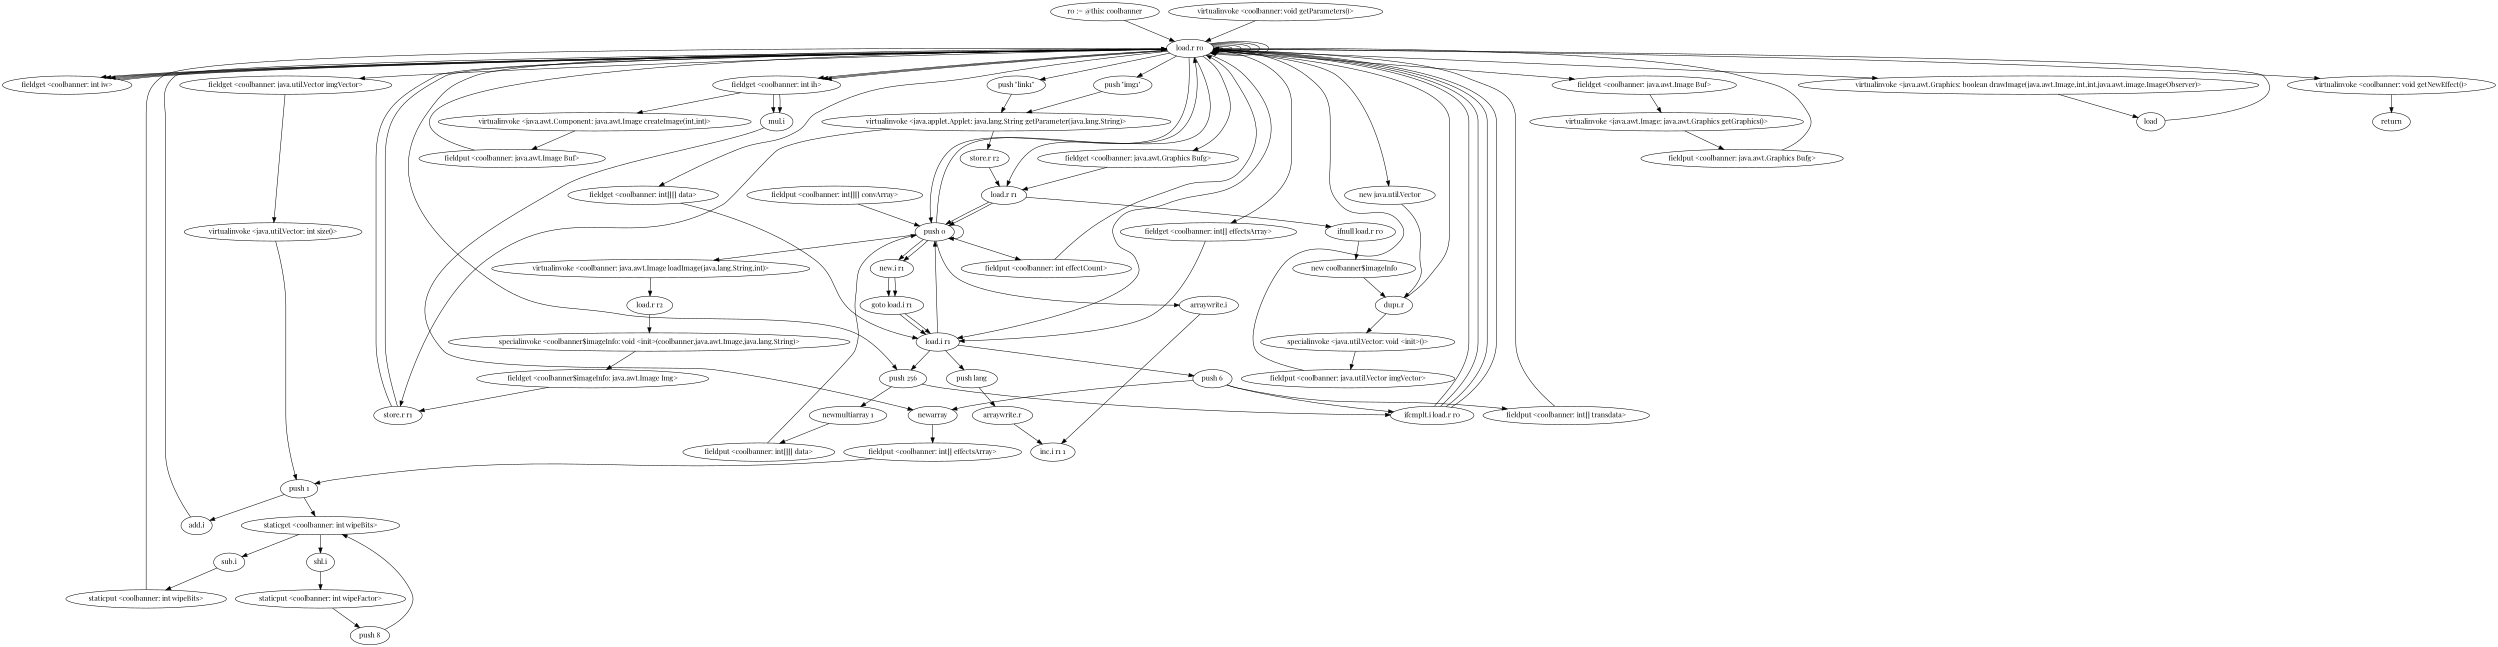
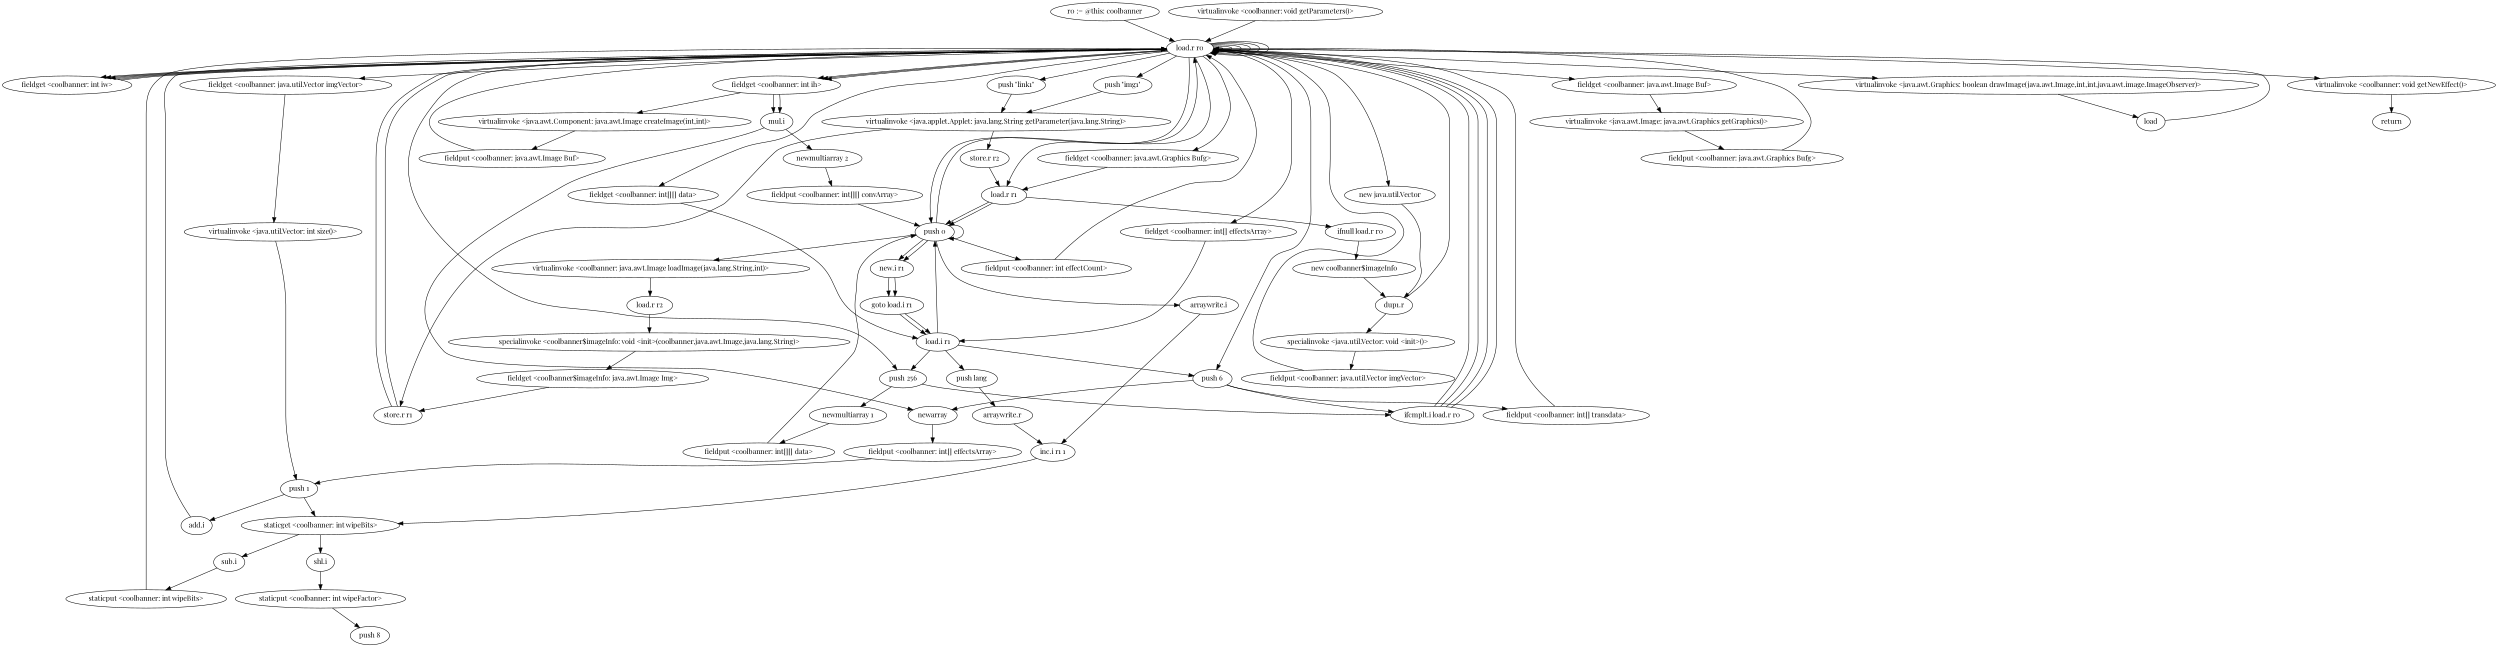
node "newmultiarray 2": added
edge "load.r r0" -> "load.i r1": now "load.r r0" -> "push 6"
edge "push 8" -> "staticget <coolbanner: int wipeBits>": now "inc.i r1 1" -> "staticget <coolbanner: int wipeBits>"
